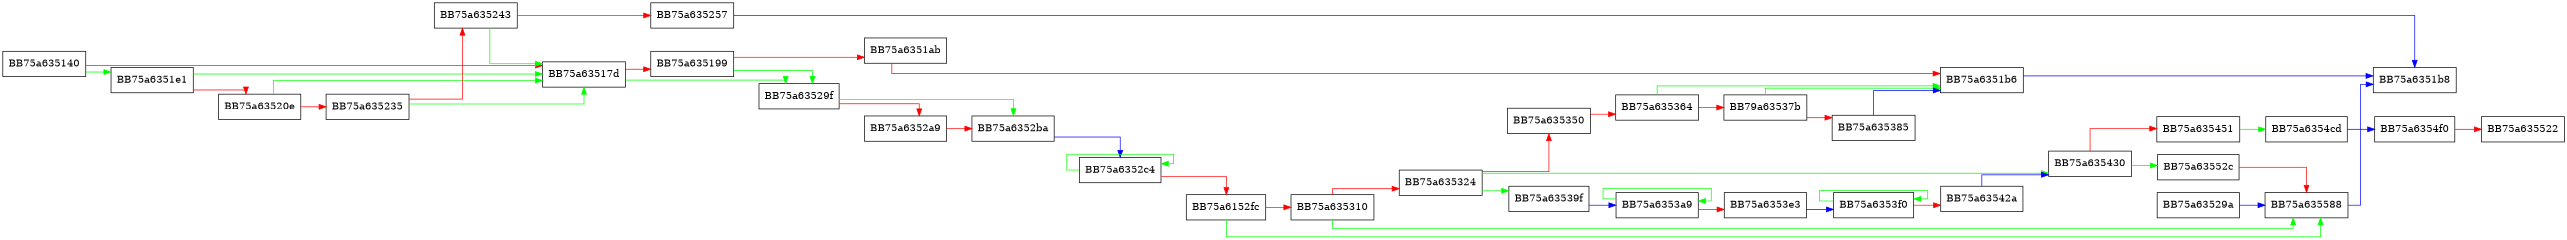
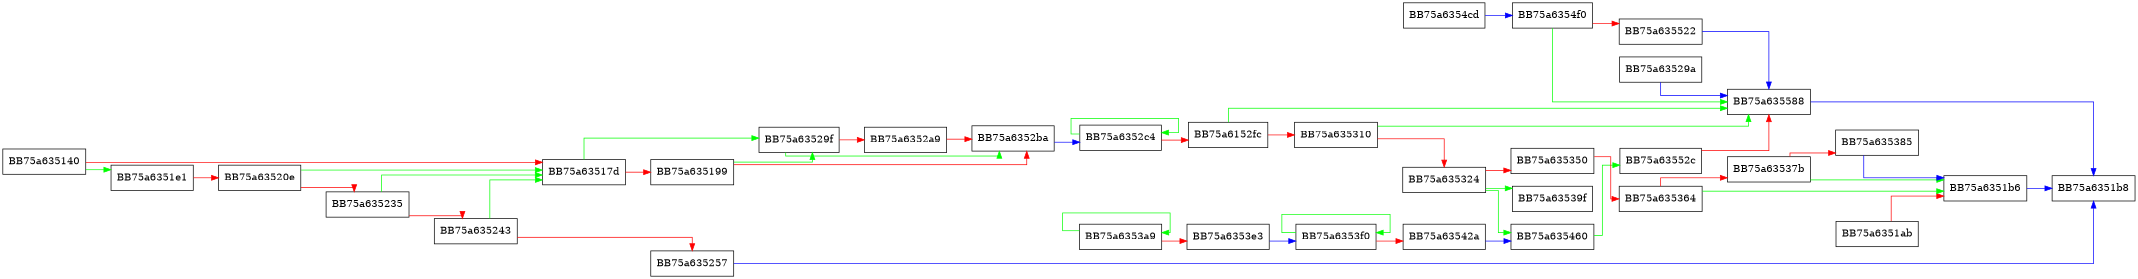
edge "BB75a635522" -> "BB75a635588": added
edge "BB75a635199" -> "BB75a6351ab": now "BB75a635199" -> "BB75a6352ba"
edge "BB75a6351e1" -> "BB75a63517d": removed
edge "BB75a6354f0" -> "BB75a635588": added
node "BB79a63537b": label "BB79a63537b" -> "BB75a63537b"
node "BB75a635451": removed
node "BB75a635430": label "BB75a635430" -> "BB75a635460"
edge "BB75a63539f" -> "BB75a6353a9": removed
